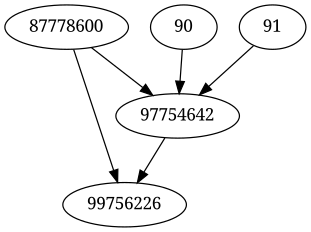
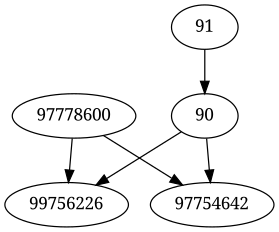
node "87778600": label "87778600" -> "97778600"
edge "91" -> "97754642": now "91" -> "90"
edge "97754642" -> "99756226": now "90" -> "99756226"
